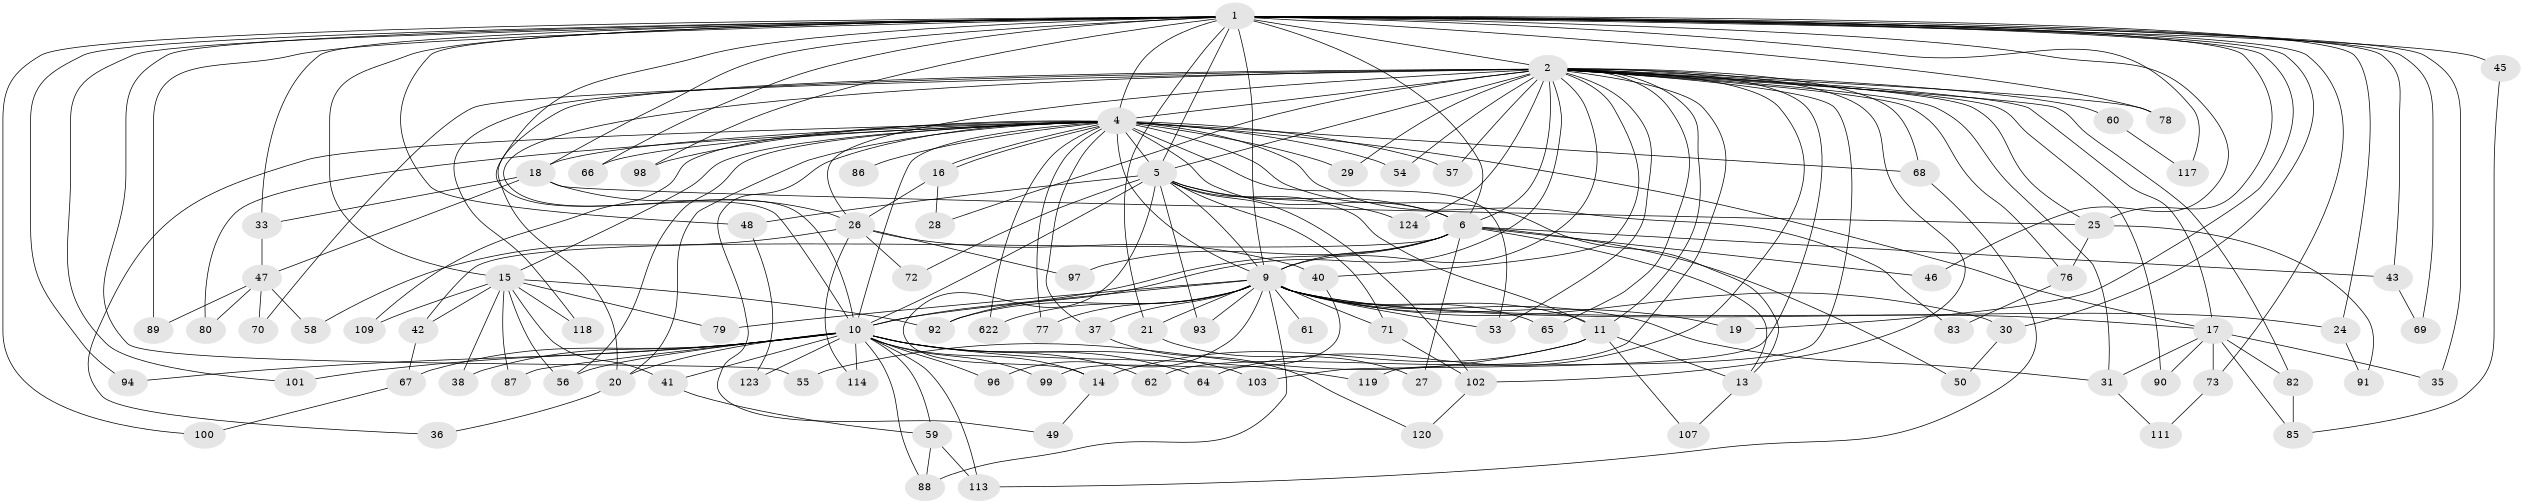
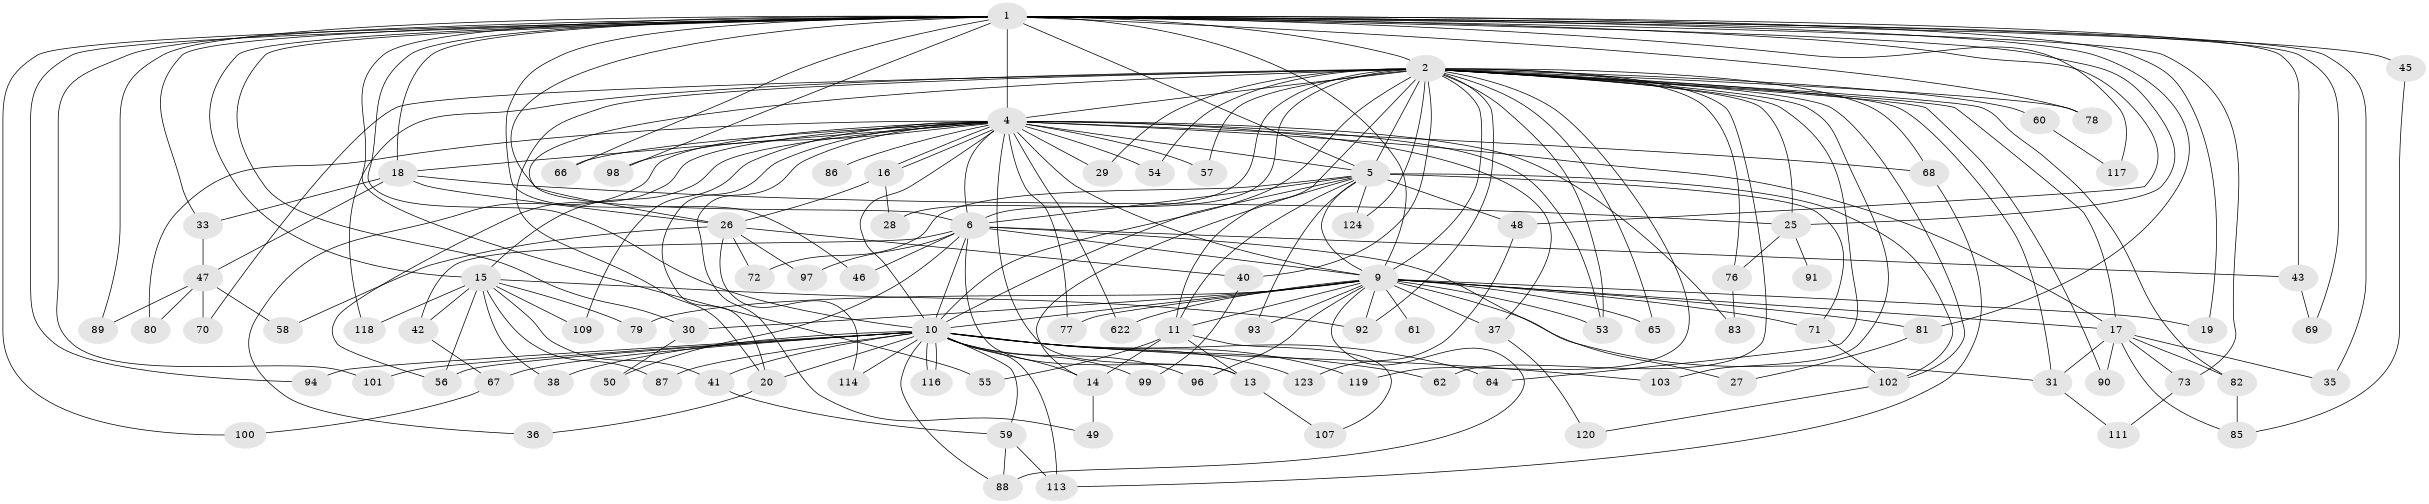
node "21": label "21" -> "81"
node "24": removed
node "116": added
